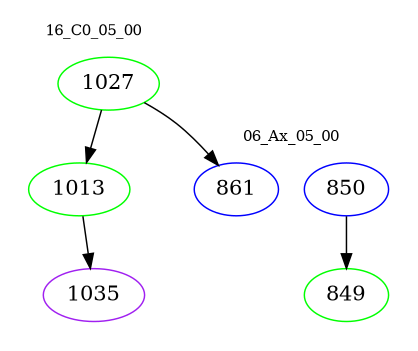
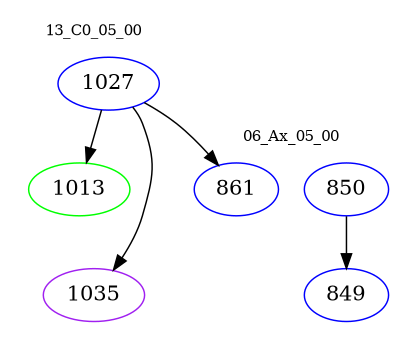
cluster "16_C0_05_00": label "16_C0_05_00" -> "13_C0_05_00"
node "1027": color green -> blue
edge "1013" -> "1035": now "1027" -> "1035"
node "849": color green -> blue
